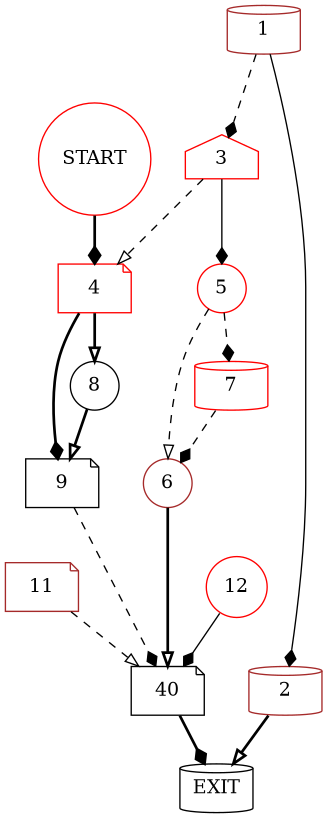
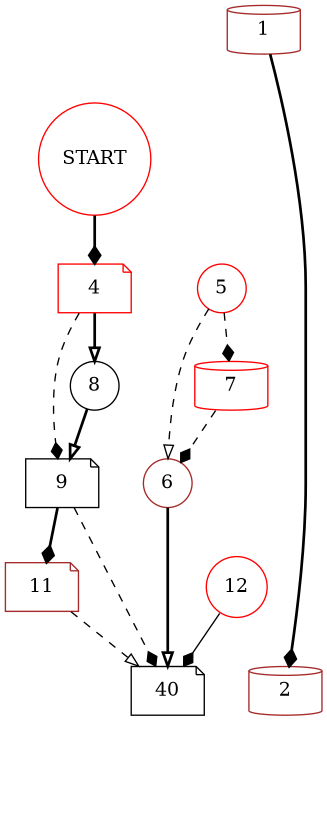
node "3": removed
edge "1" -> "2": style solid -> bold
edge "4" -> "9": style bold -> dashed
edge "9" -> "11": added
node "EXIT": removed
